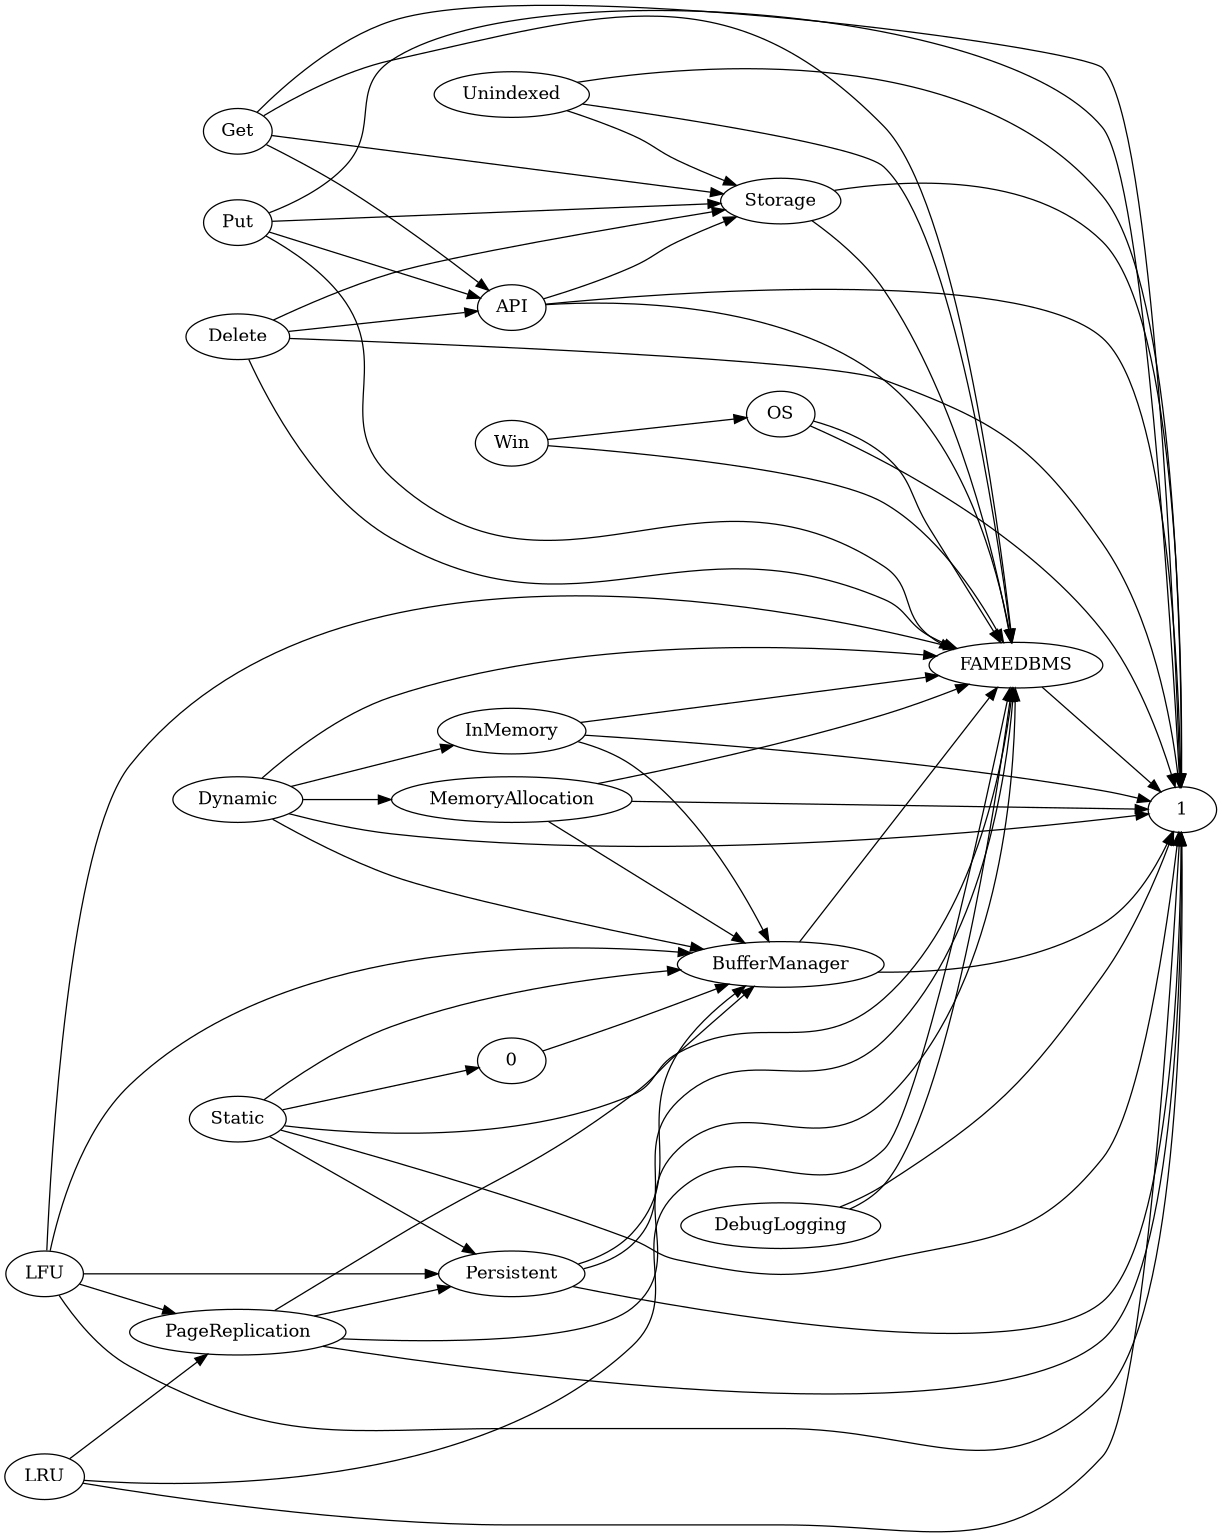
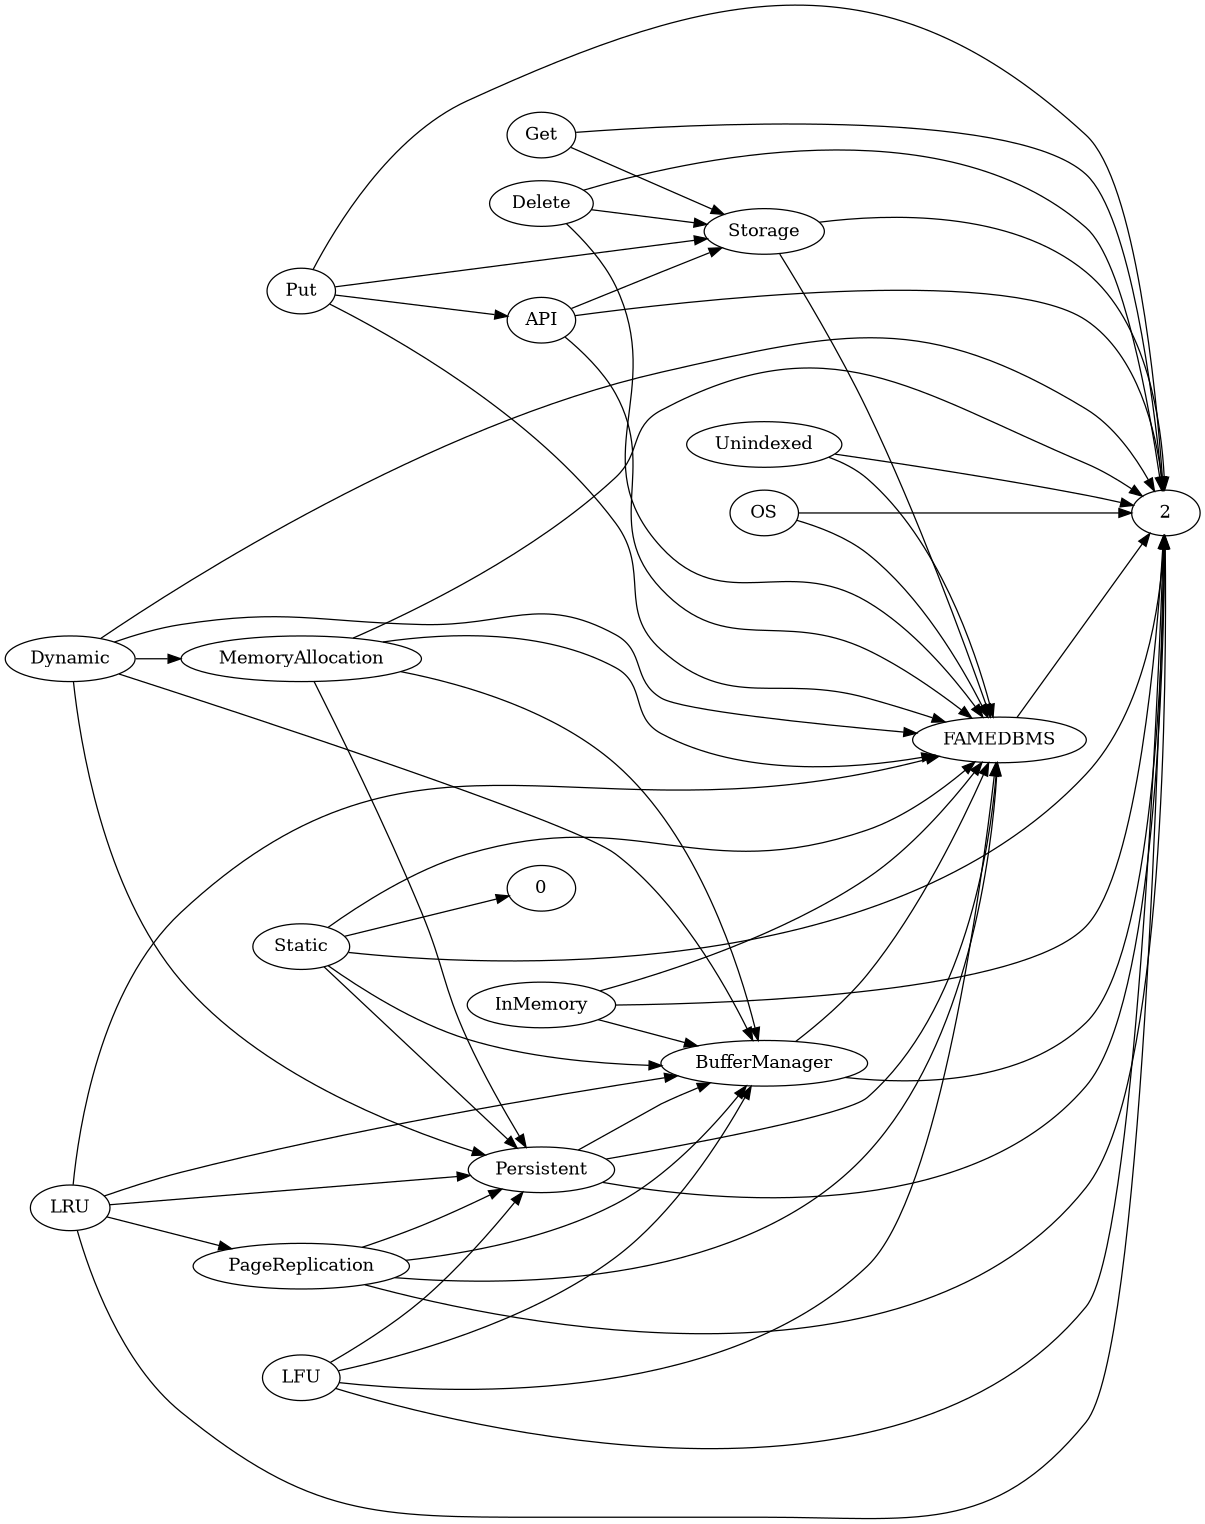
edge "Get" -> "FAMEDBMS": removed
edge "Unindexed" -> "Storage": removed
edge "Get" -> "API": removed
edge "Delete" -> "API": removed
node "Win": removed
edge "Dynamic" -> "InMemory": now "Dynamic" -> "Persistent"
node "1": label "1" -> "2"
edge "MemoryAllocation" -> "Persistent": added
edge "0" -> "BufferManager": now "LRU" -> "BufferManager"
edge "LRU" -> "Persistent": added
node "DebugLogging": removed
edge "LFU" -> "PageReplication": removed
